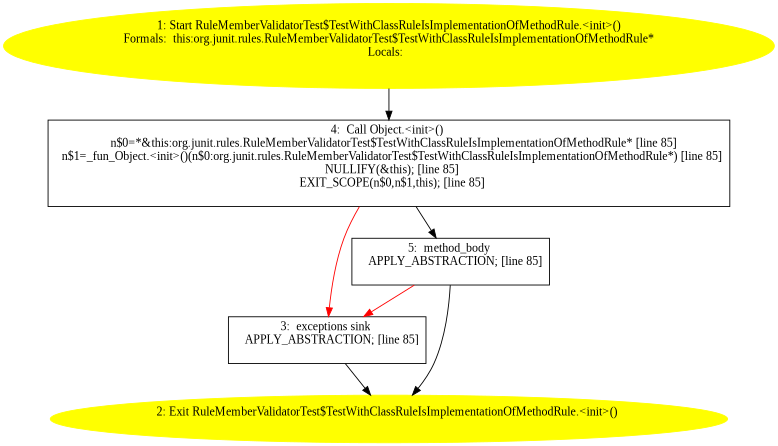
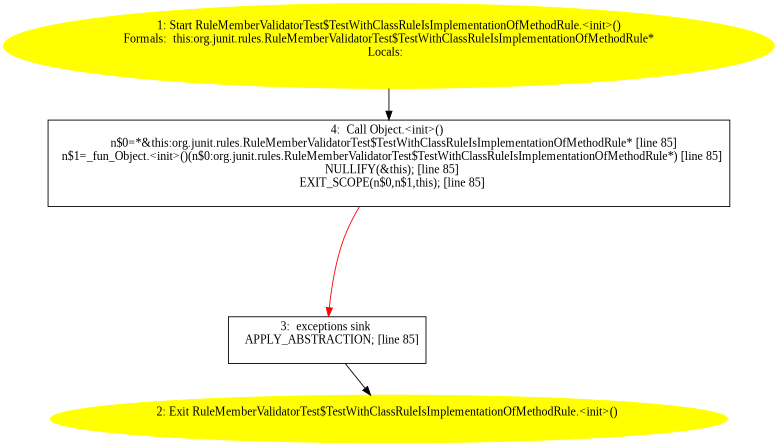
node "5:  method_body APPLY_ABSTRACTION; [line 85]": removed
